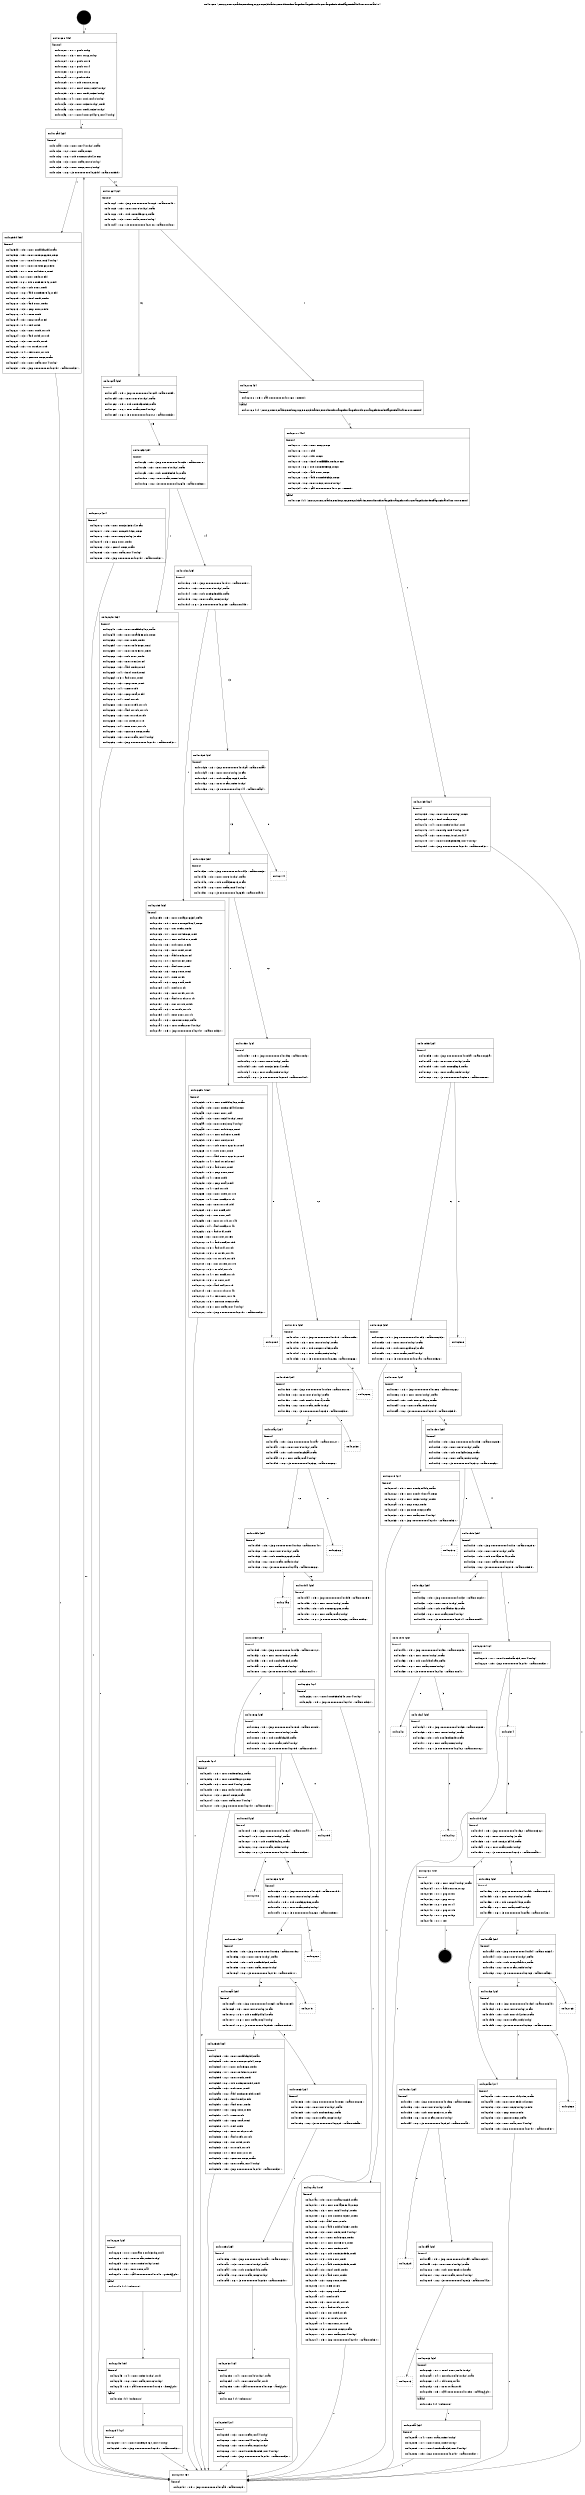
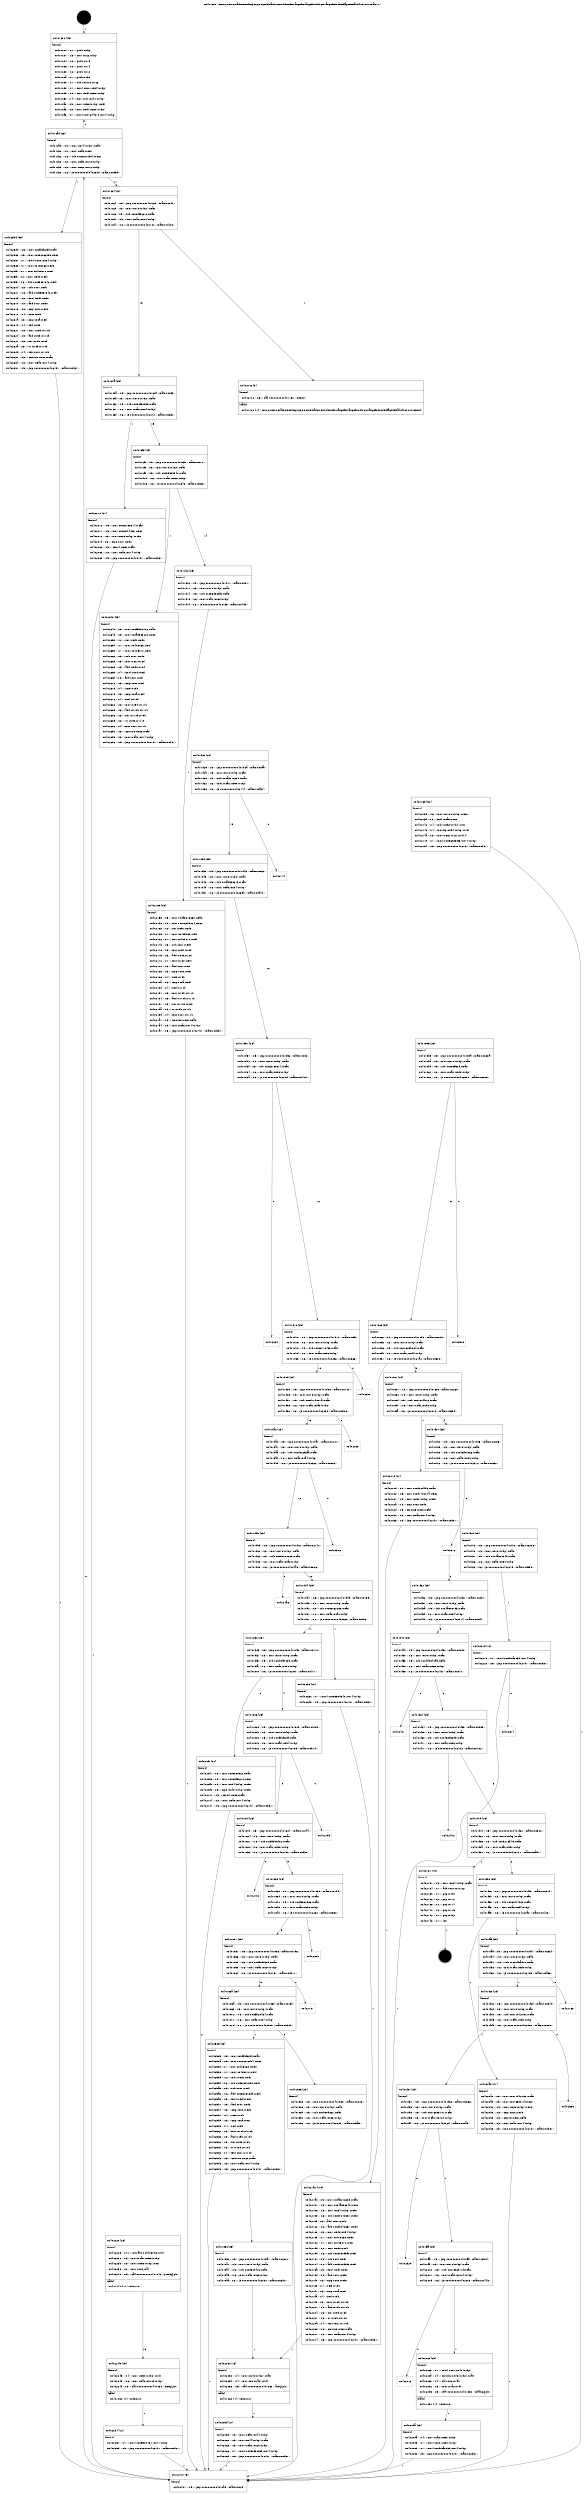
edge "0x401c80 [45]" -> "0x401cad [23]": reversed
edge "0x401cda [25]" -> "0x402072 [27]": added, label "1"
node "0x402111 [40]": removed
edge "0x401d0c [25]" -> "0x401d25 [25]": removed, label "13"
node "0x40269b [150]": removed
edge "0x401f00 [25]" -> "0x401f19 [25]": removed, label "4"
edge "0x401f19 [25]" -> "0x401f32 [25]": now "0x402372" -> "0x401f32 [25]"
edge "0x4024a6" -> "0x401ded [25]": now "0x401dd4 [25]" -> "0x401ded [25]"
edge "0x402648 [83]" -> "0x4027b7 [5]": removed, label "1"
edge "0x401dd4 [25]" -> "0x40263c [12]": added, label "1"
edge "0x402574" -> "0x401f7d [25]": now "0x401f64 [25]" -> "0x401f7d [25]"
edge "0x401fc8 [25]" -> "0x4020a8 [27]": now "0x401fc8 [25]" -> "0x401fe1 [25]"
edge "0x401e83 [25]" -> "0x401e9c [25]": now "0x402585 [88]" -> "0x401e9c [25]"
edge "0x401ffa [25]" -> "0x4020c3 [23]": added, label "1"
edge "0x40222e [23]" -> "0x402245 [15]": label " 1" -> " 16"
edge "0x402050 [13]" -> "0x40205d [21]": added, label "1"
edge "0x4021ac [109]" -> "0x4027b7 [5]": now "0x4021ac [109]" -> "0x402050 [13]"
